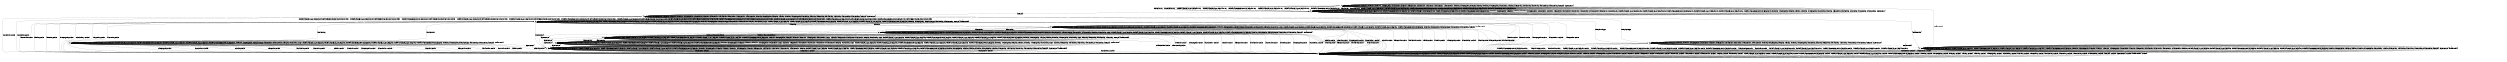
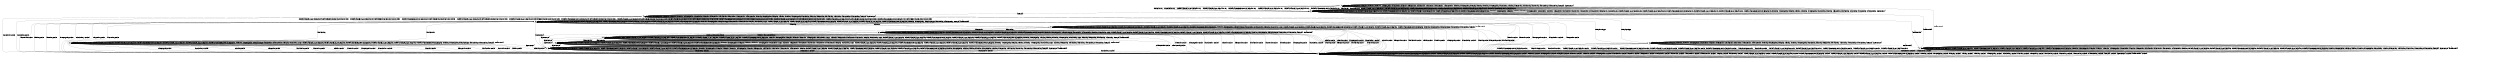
edge "s3" -> "s1": added, label "[RmPadFrmInitPkts]/"
